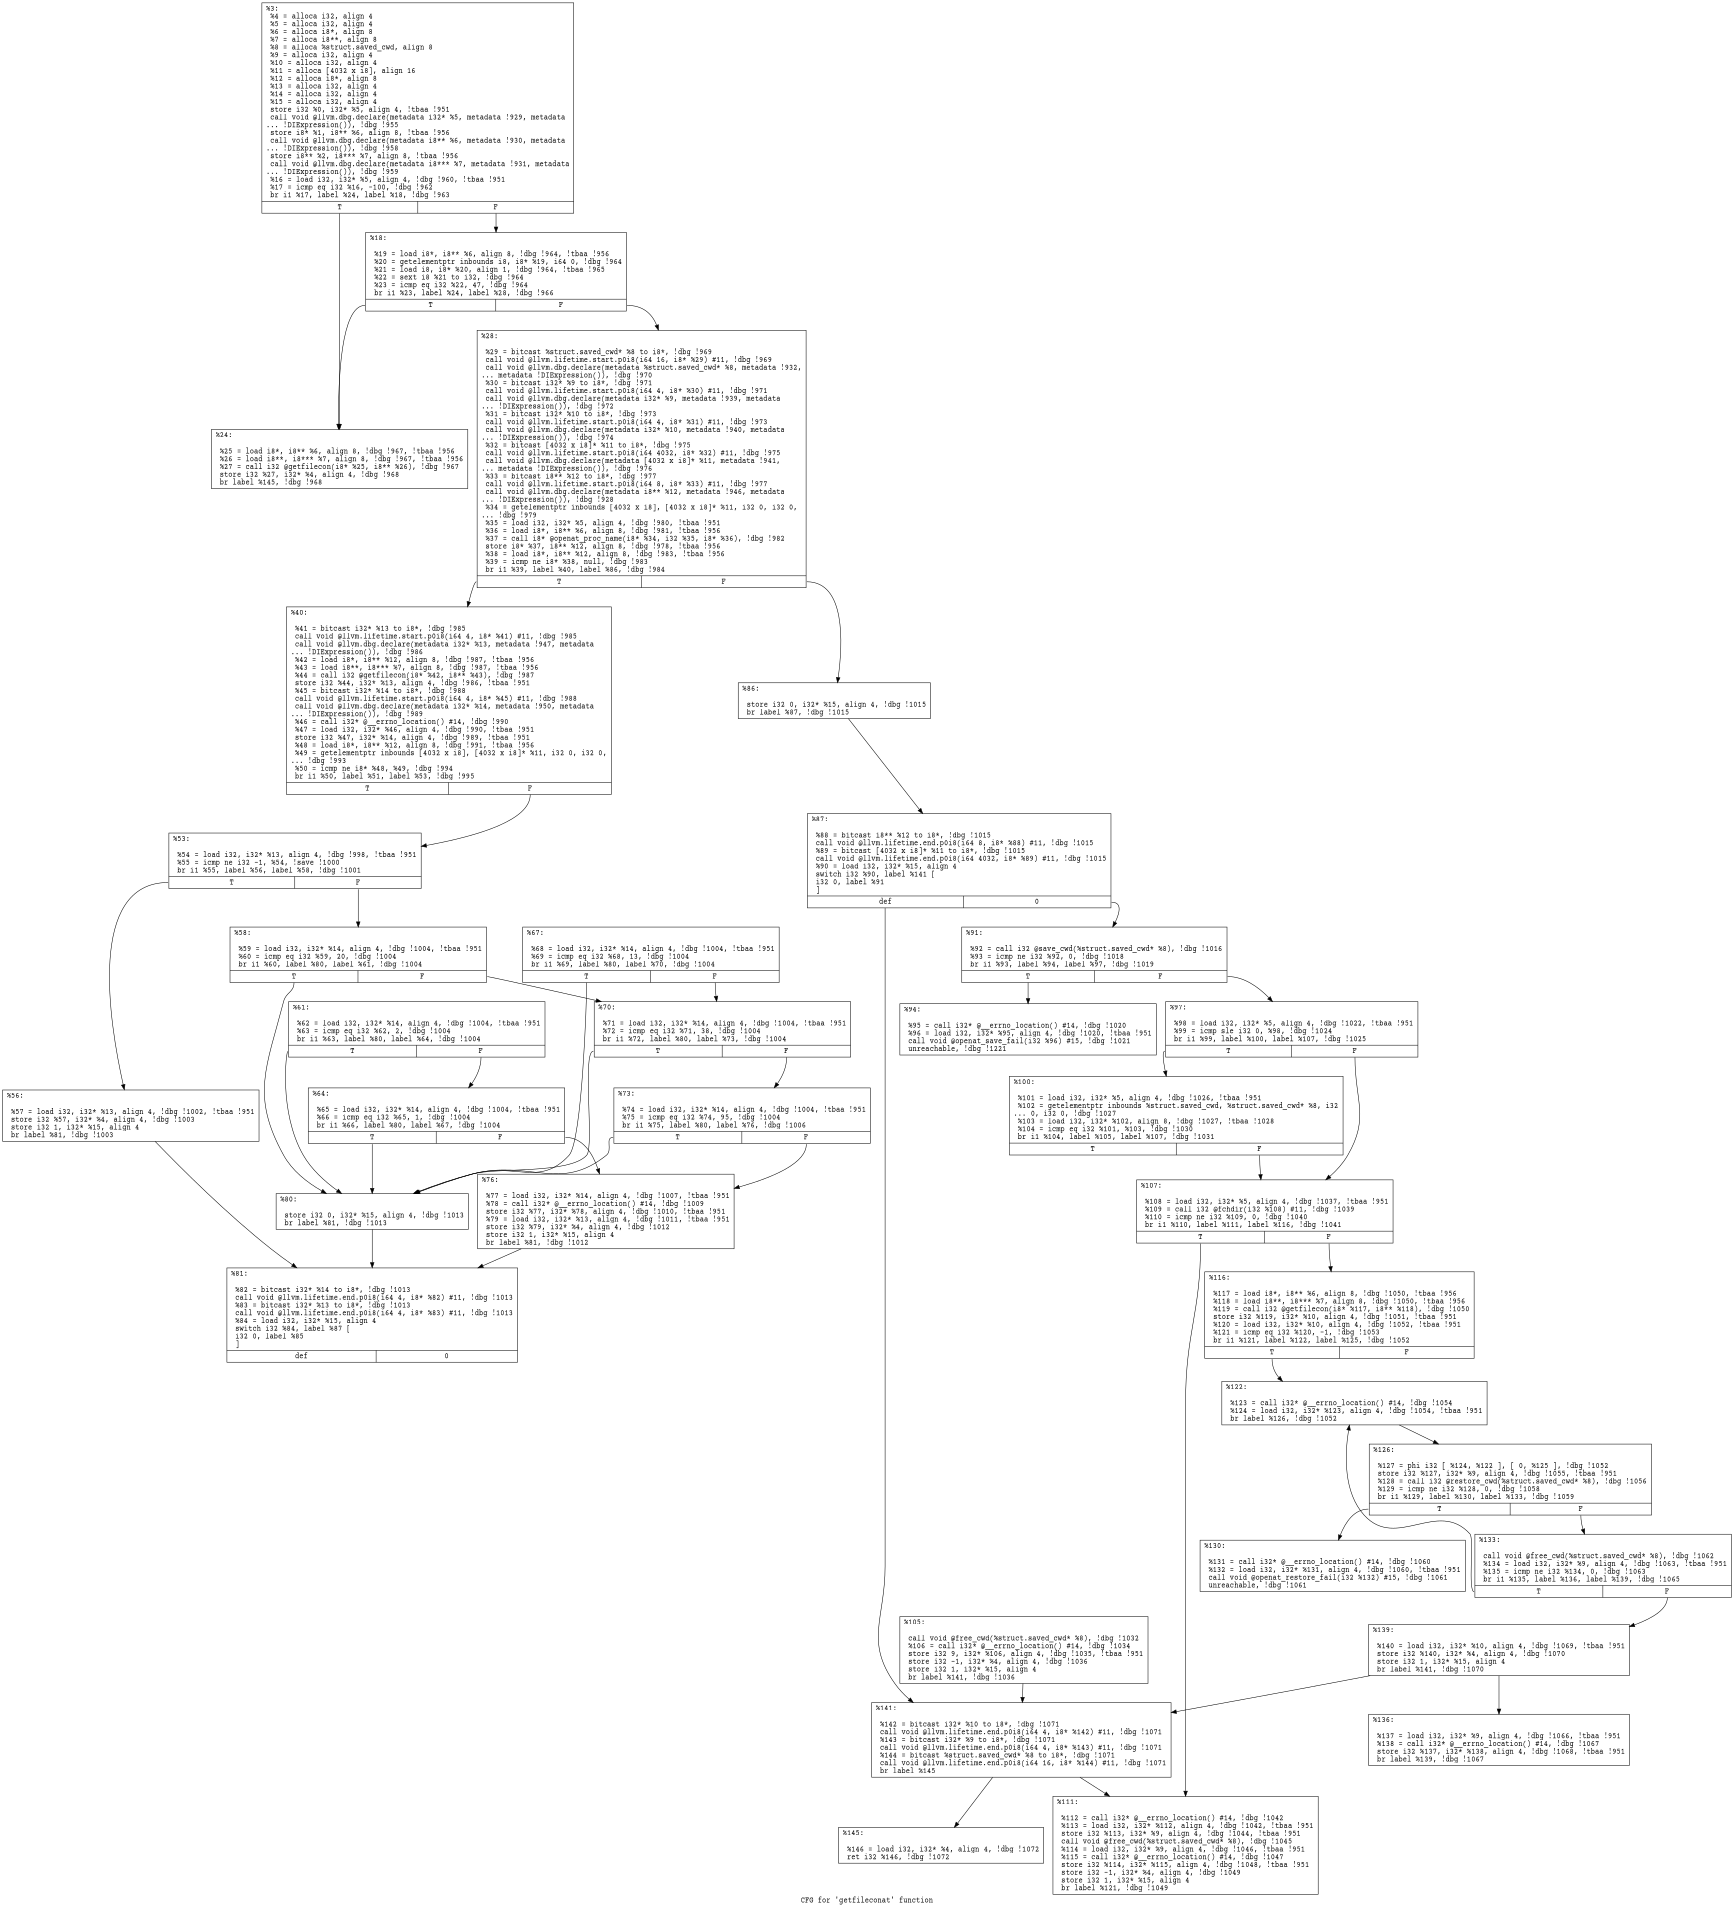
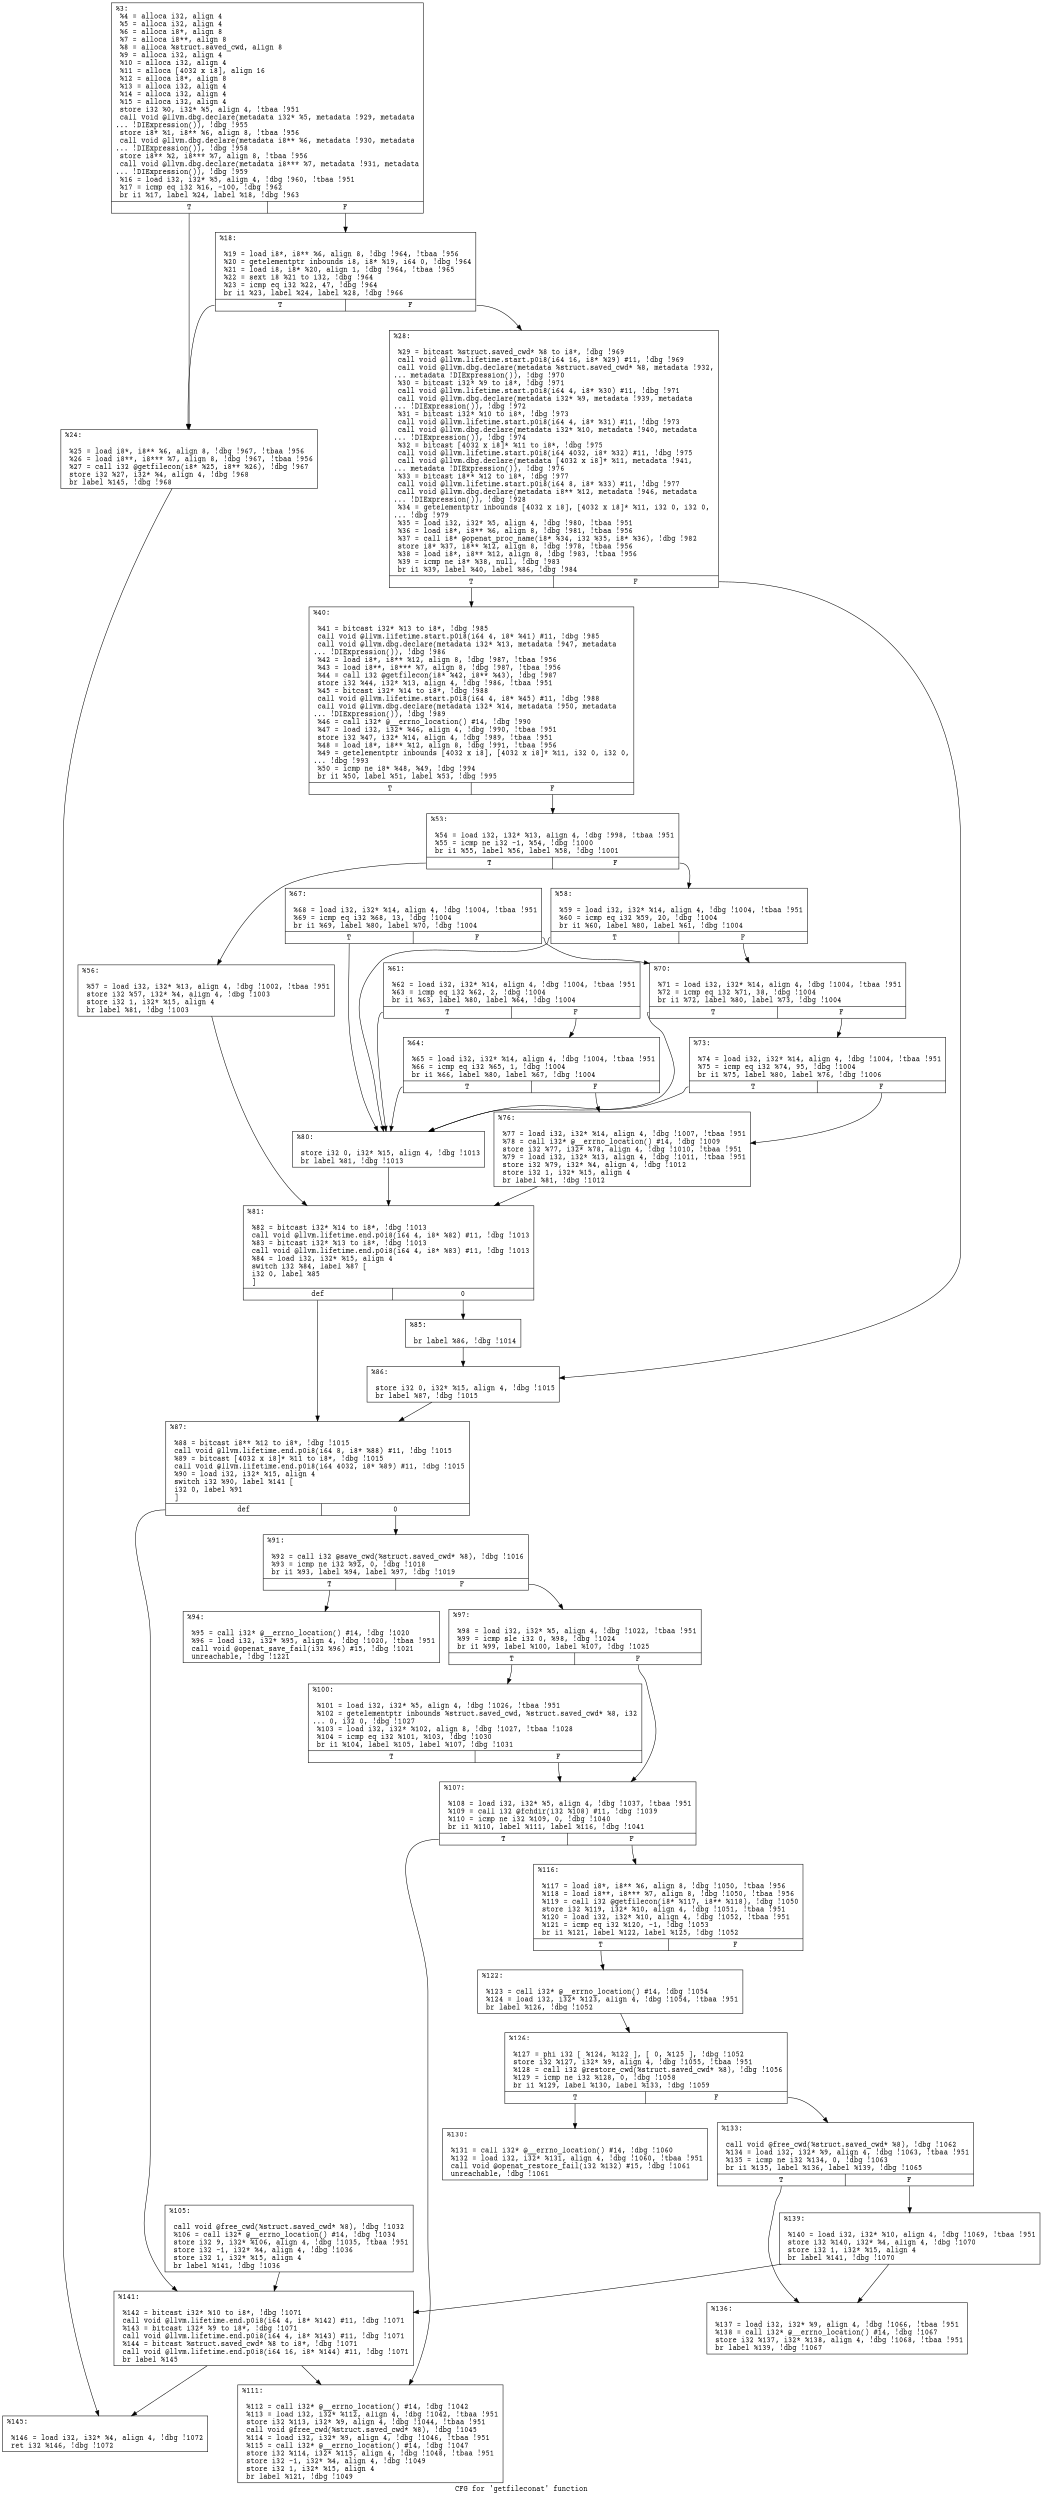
node "%53:": text "%55 = icmp ne i32 -1, %54, !save !1000" -> "%55 = icmp ne i32 -1, %54, !dbg !1000"
node "%85:": added
edge "%81:" -> "%87:": added
edge "%24:" -> "%145:": added
edge "%133:" -> "%122:": now "%133:" -> "%136:"
